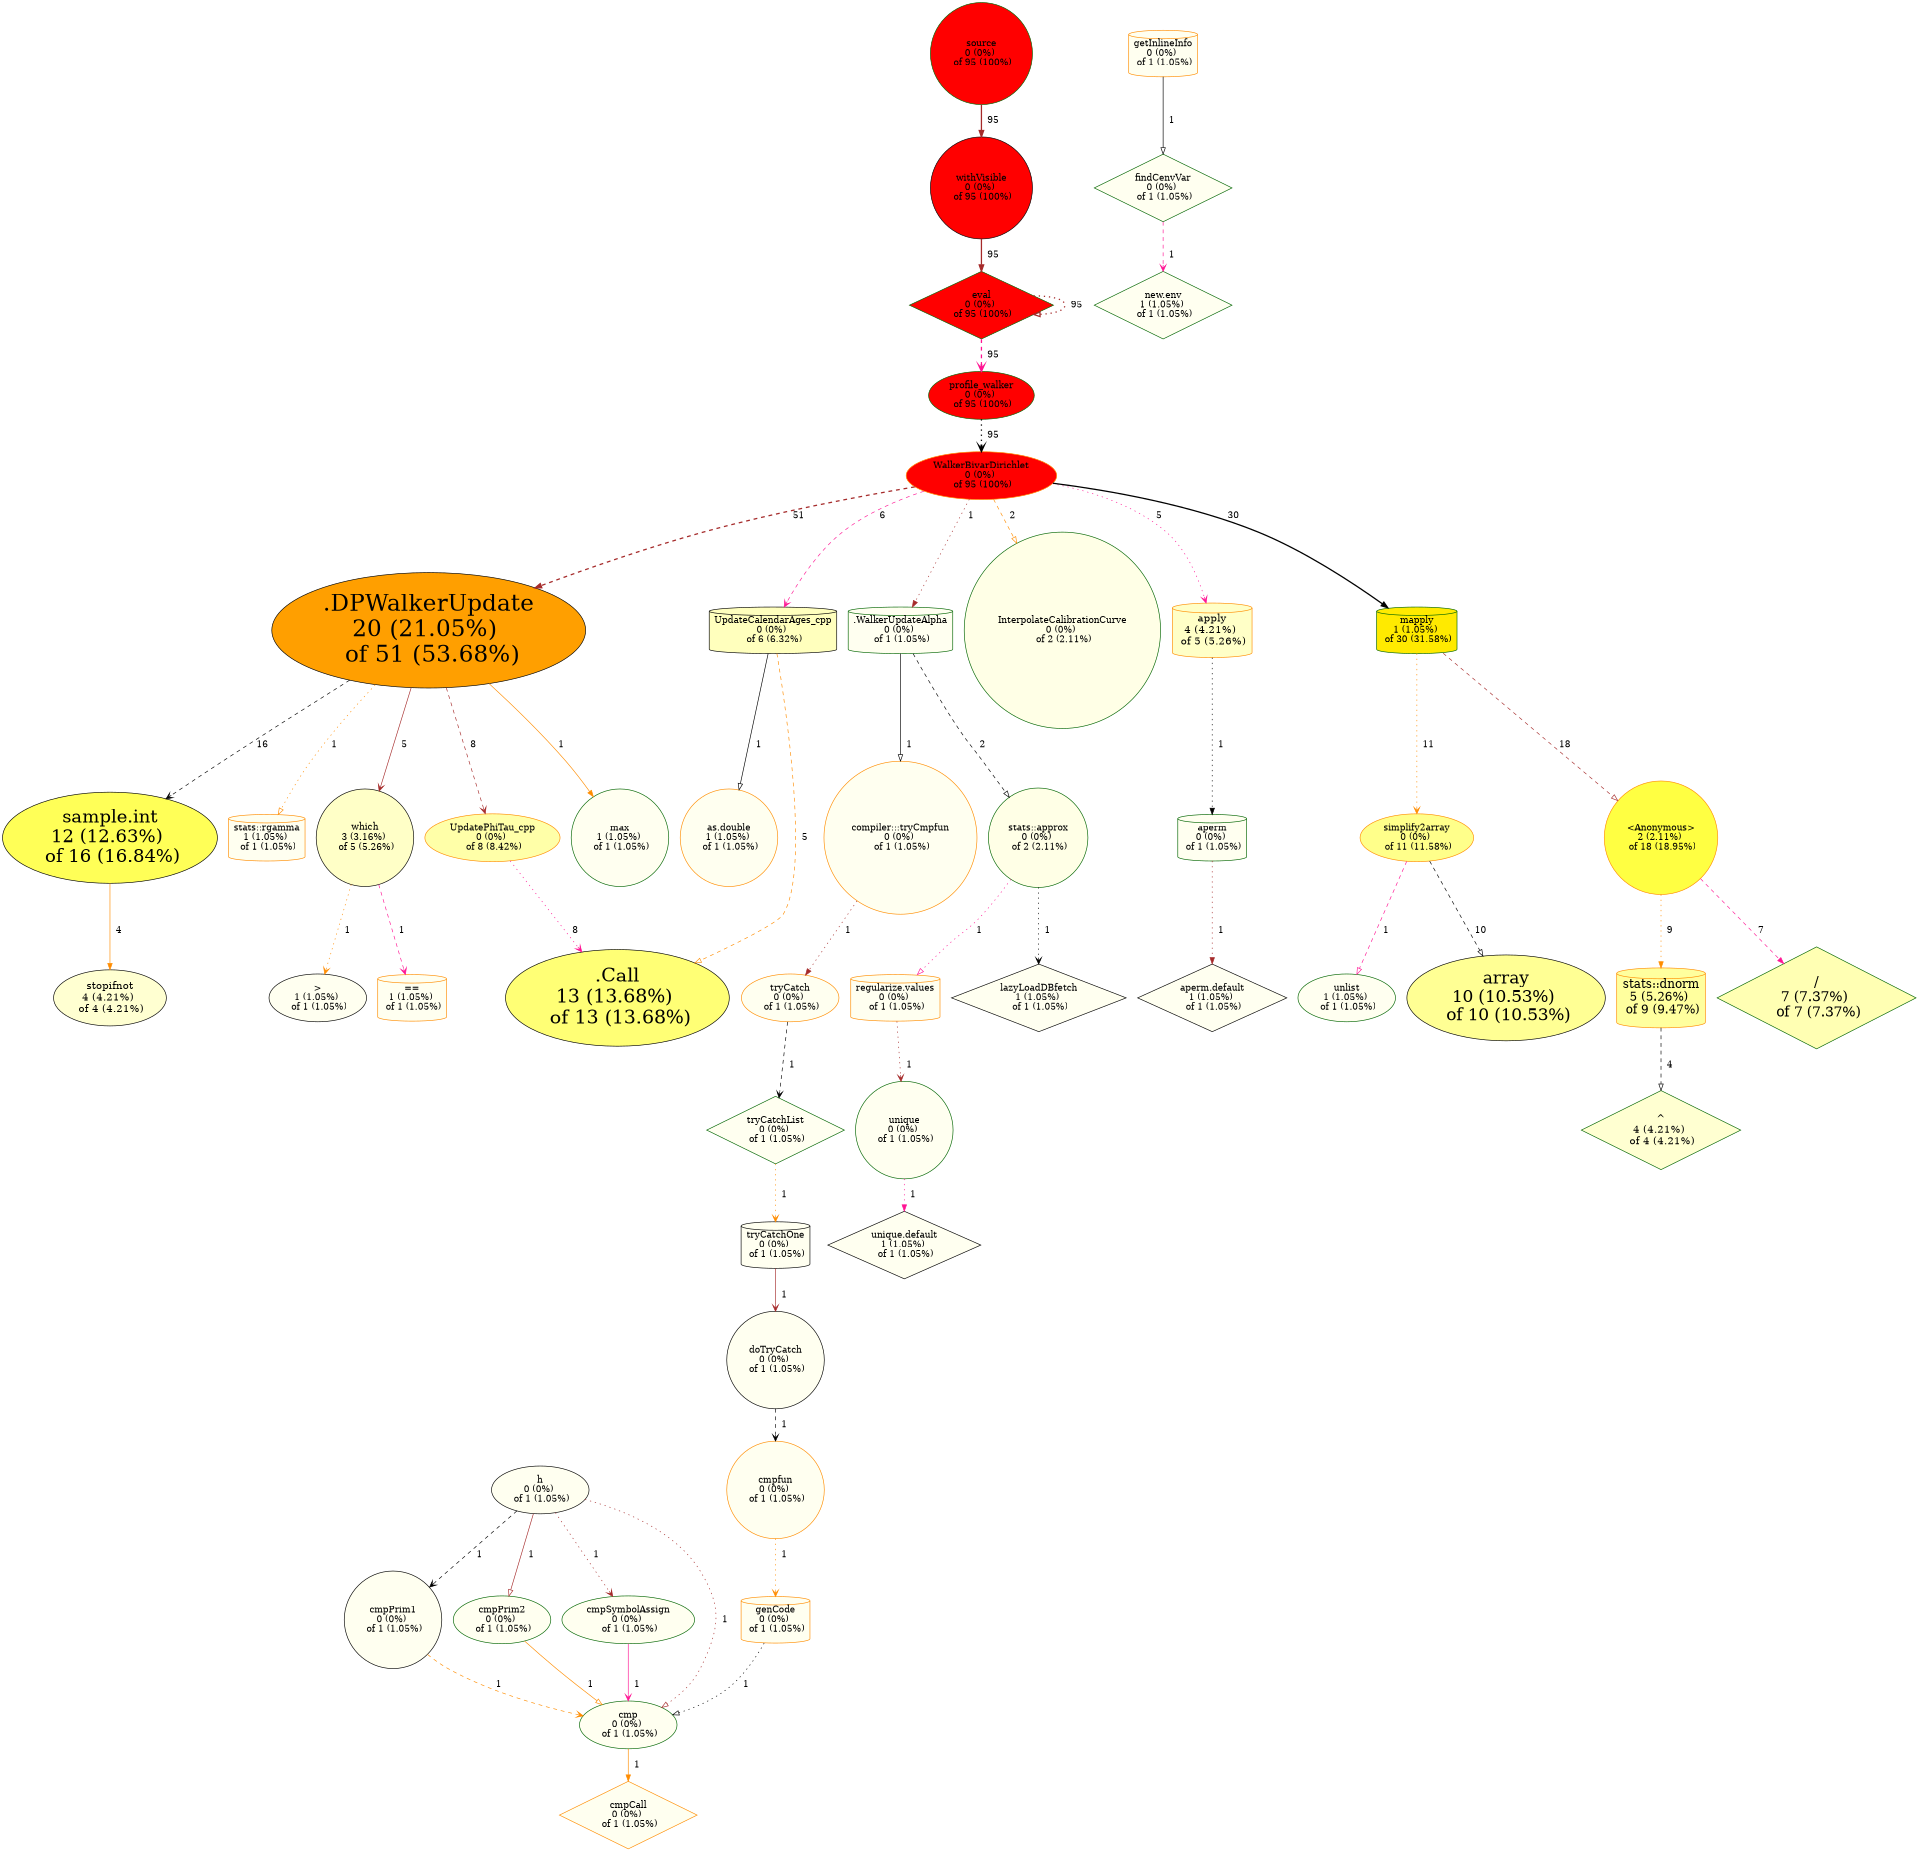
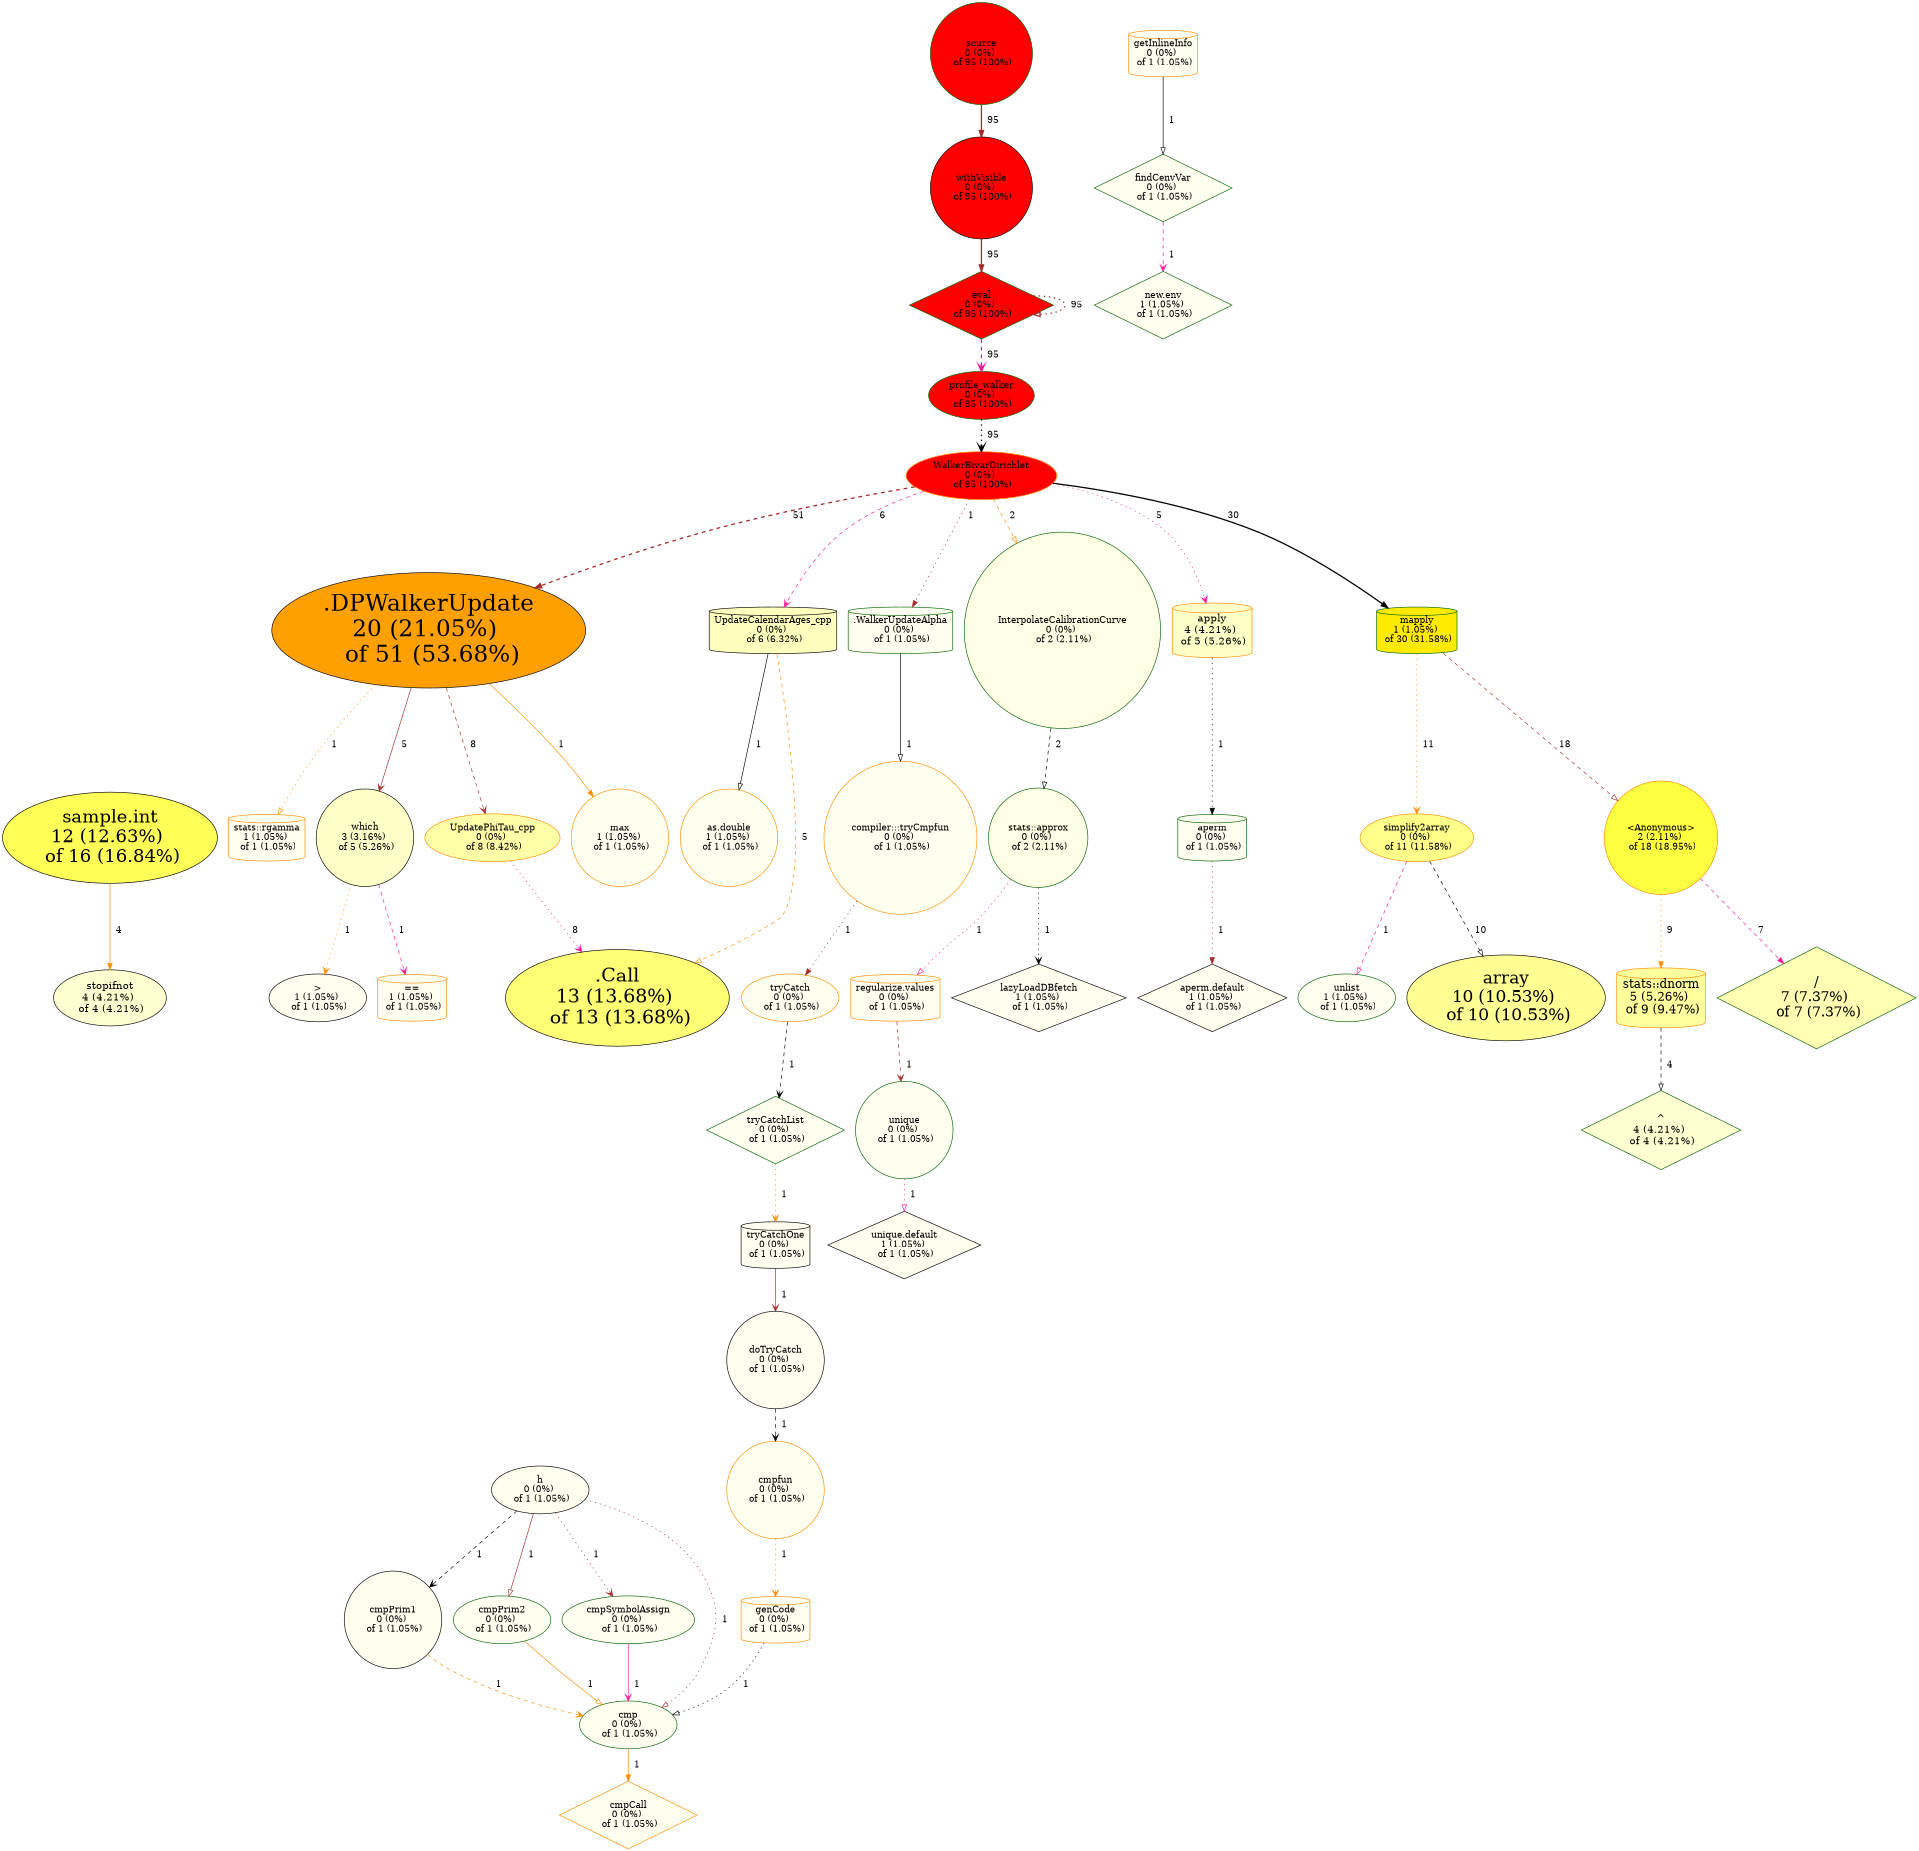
edge ".WalkerUpdateAlpha 0 (0%) of 1 (1.05%)" -> "stats::approx 0 (0%) of 2 (2.11%)": now "InterpolateCalibrationCurve 0 (0%) of 2 (2.11%)" -> "stats::approx 0 (0%) of 2 (2.11%)"
edge ".DPWalkerUpdate 20 (21.05%) of 51 (53.68%)" -> "sample.int 12 (12.63%) of 16 (16.84%)": removed, label "16"
node "max 1 (1.05%) of 1 (1.05%)": color darkgreen -> darkorange
edge "regularize.values 0 (0%) of 1 (1.05%)" -> "unique 0 (0%) of 1 (1.05%)": style dotted -> dashed
edge "unique 0 (0%) of 1 (1.05%)" -> "unique.default 1 (1.05%) of 1 (1.05%)": arrowhead normal -> onormal
